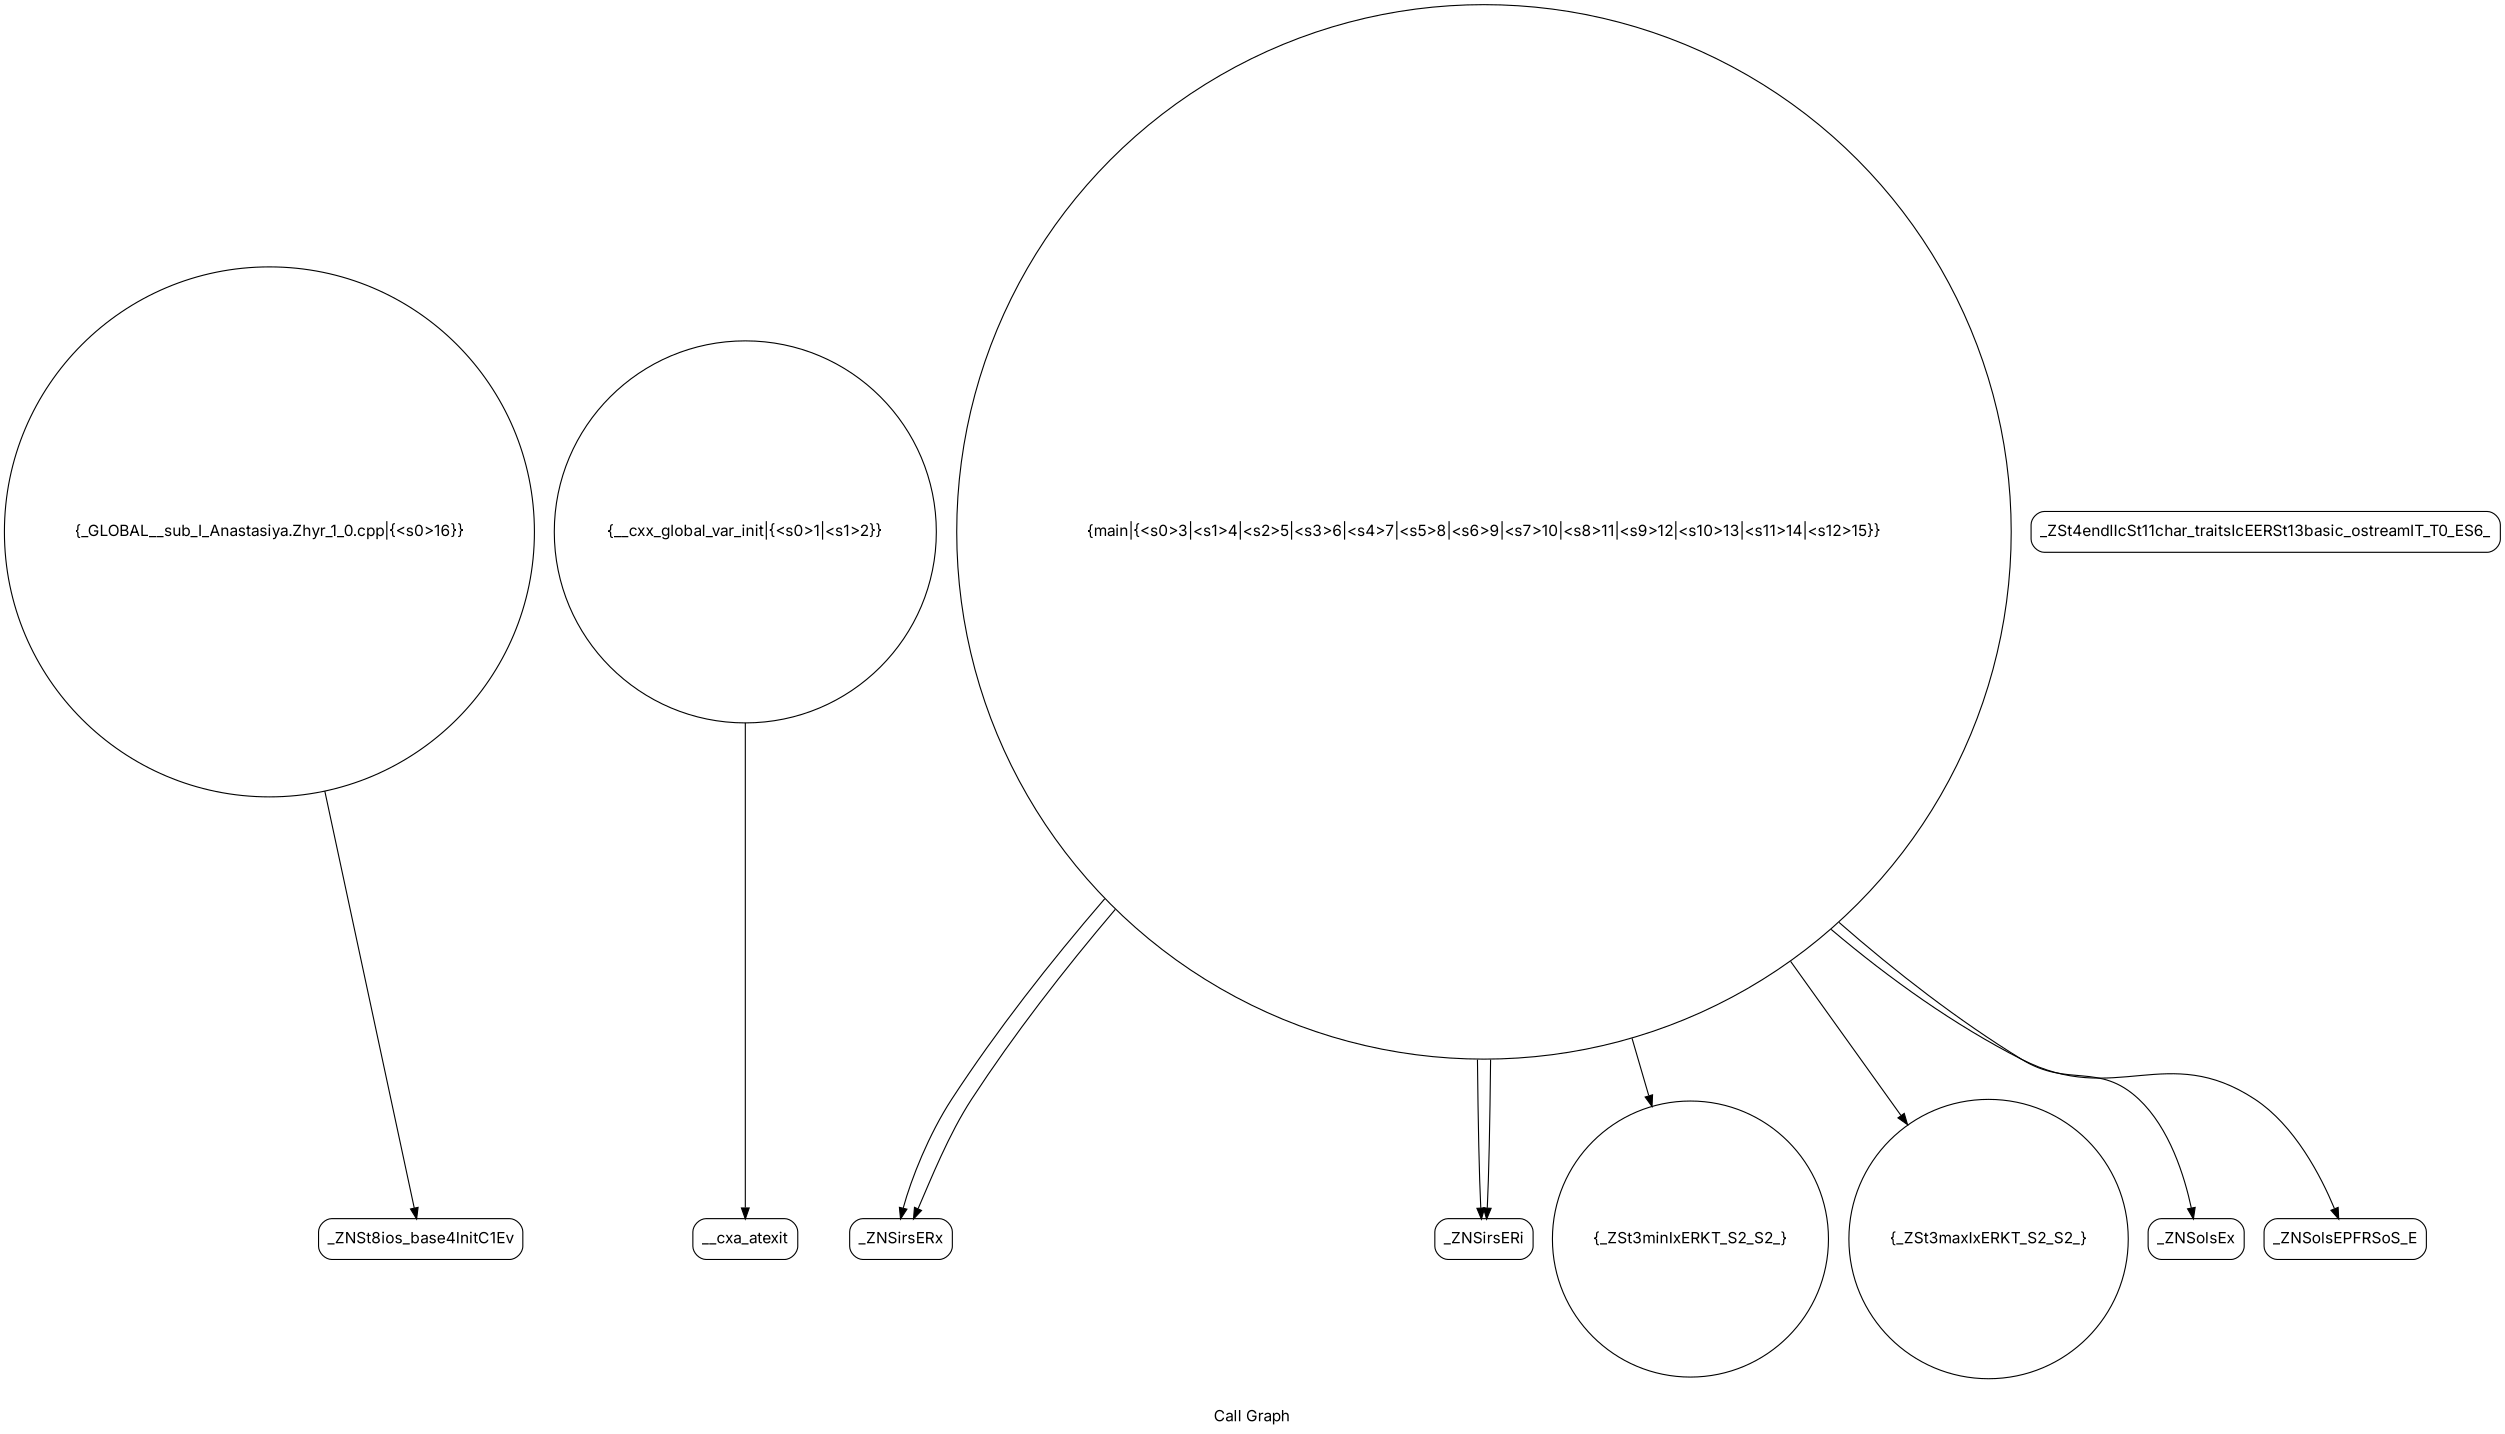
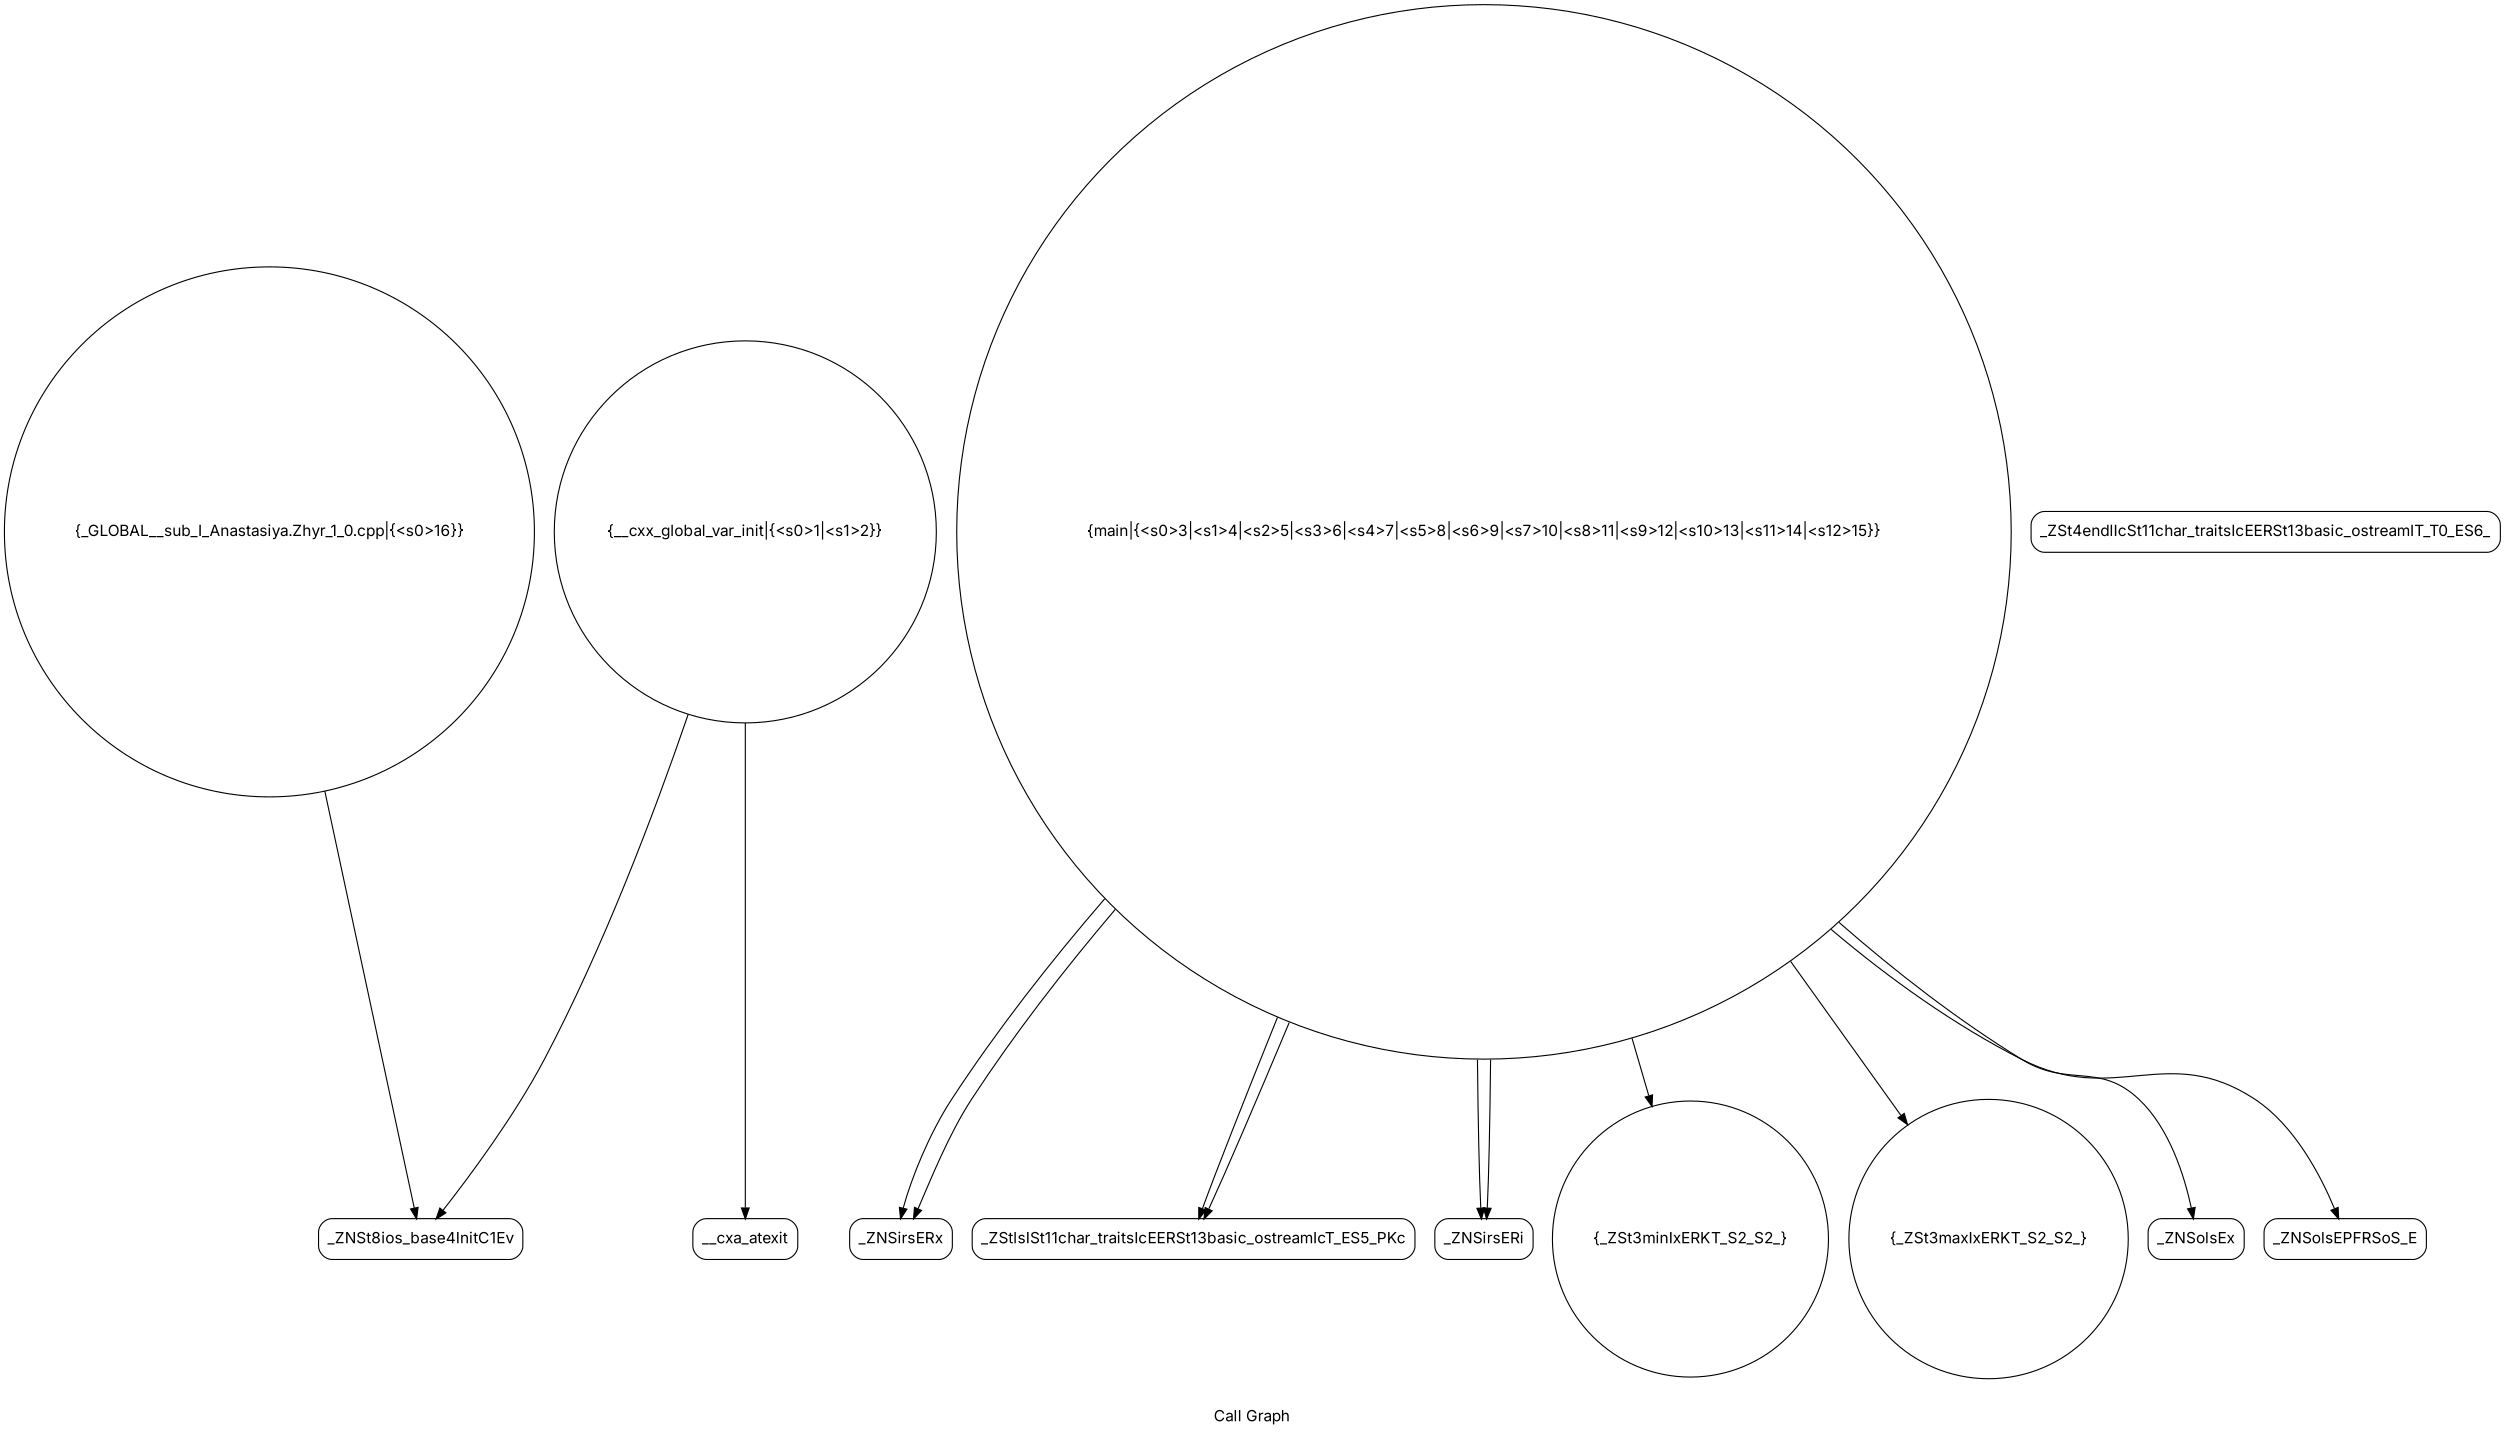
edge "{__cxx_global_var_init|{<s0>1|<s1>2}}" -> "_ZNSt8ios_base4InitC1Ev": added
node "_ZStlsISt11char_traitsIcEERSt13basic_ostreamIcT_ES5_PKc": added
